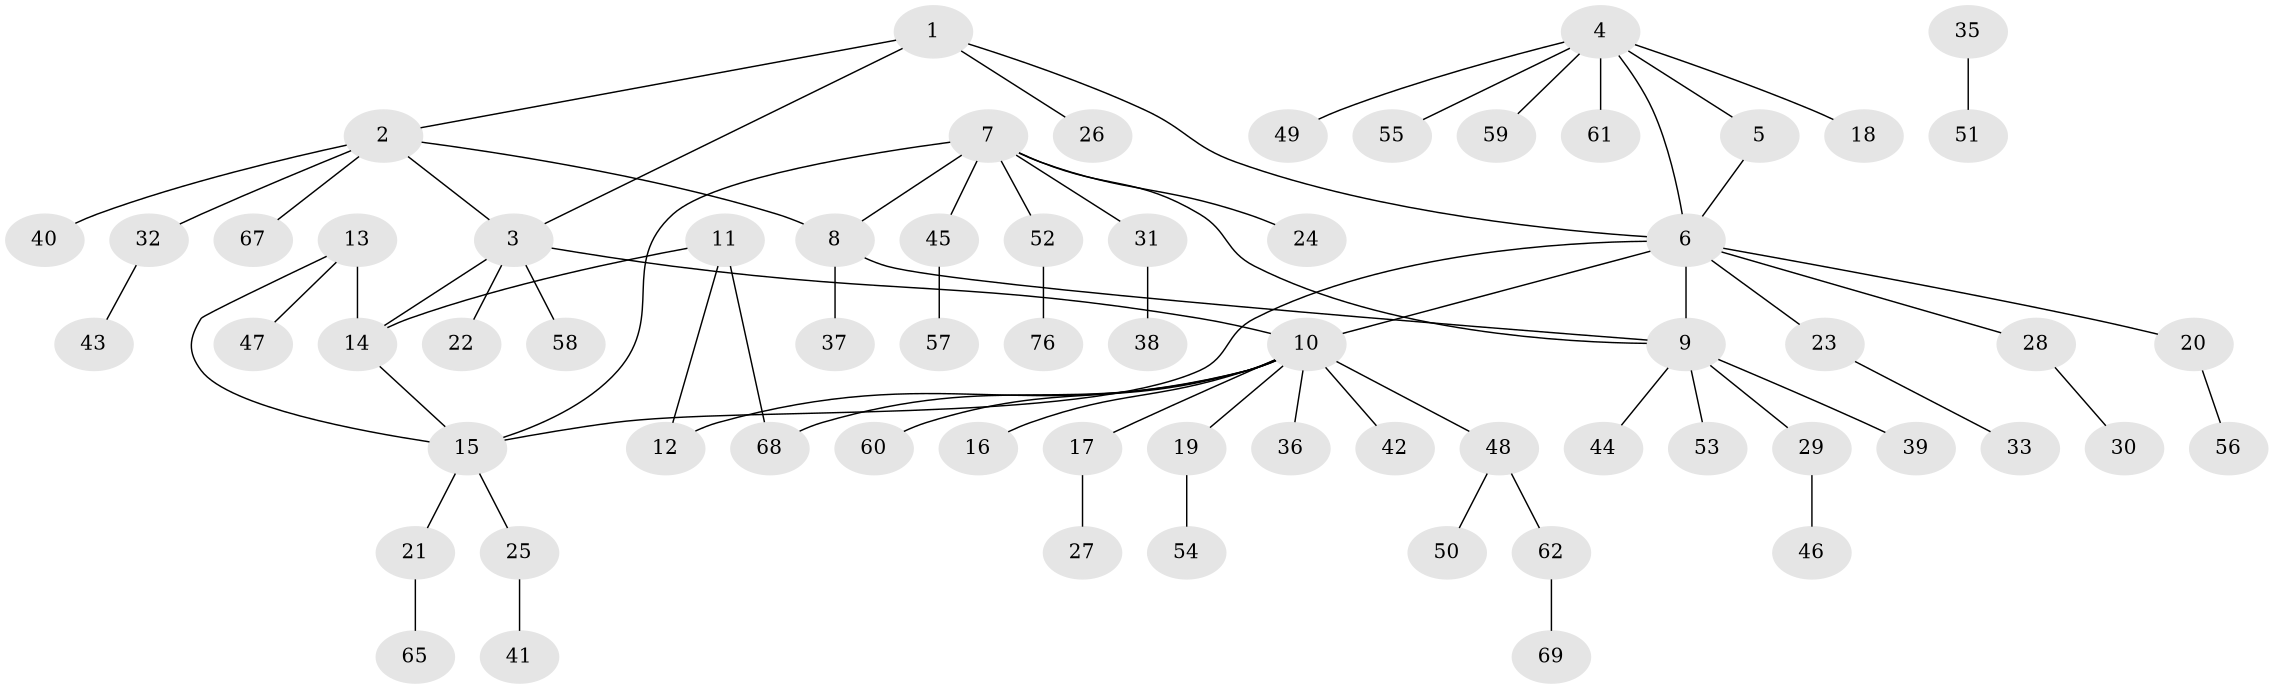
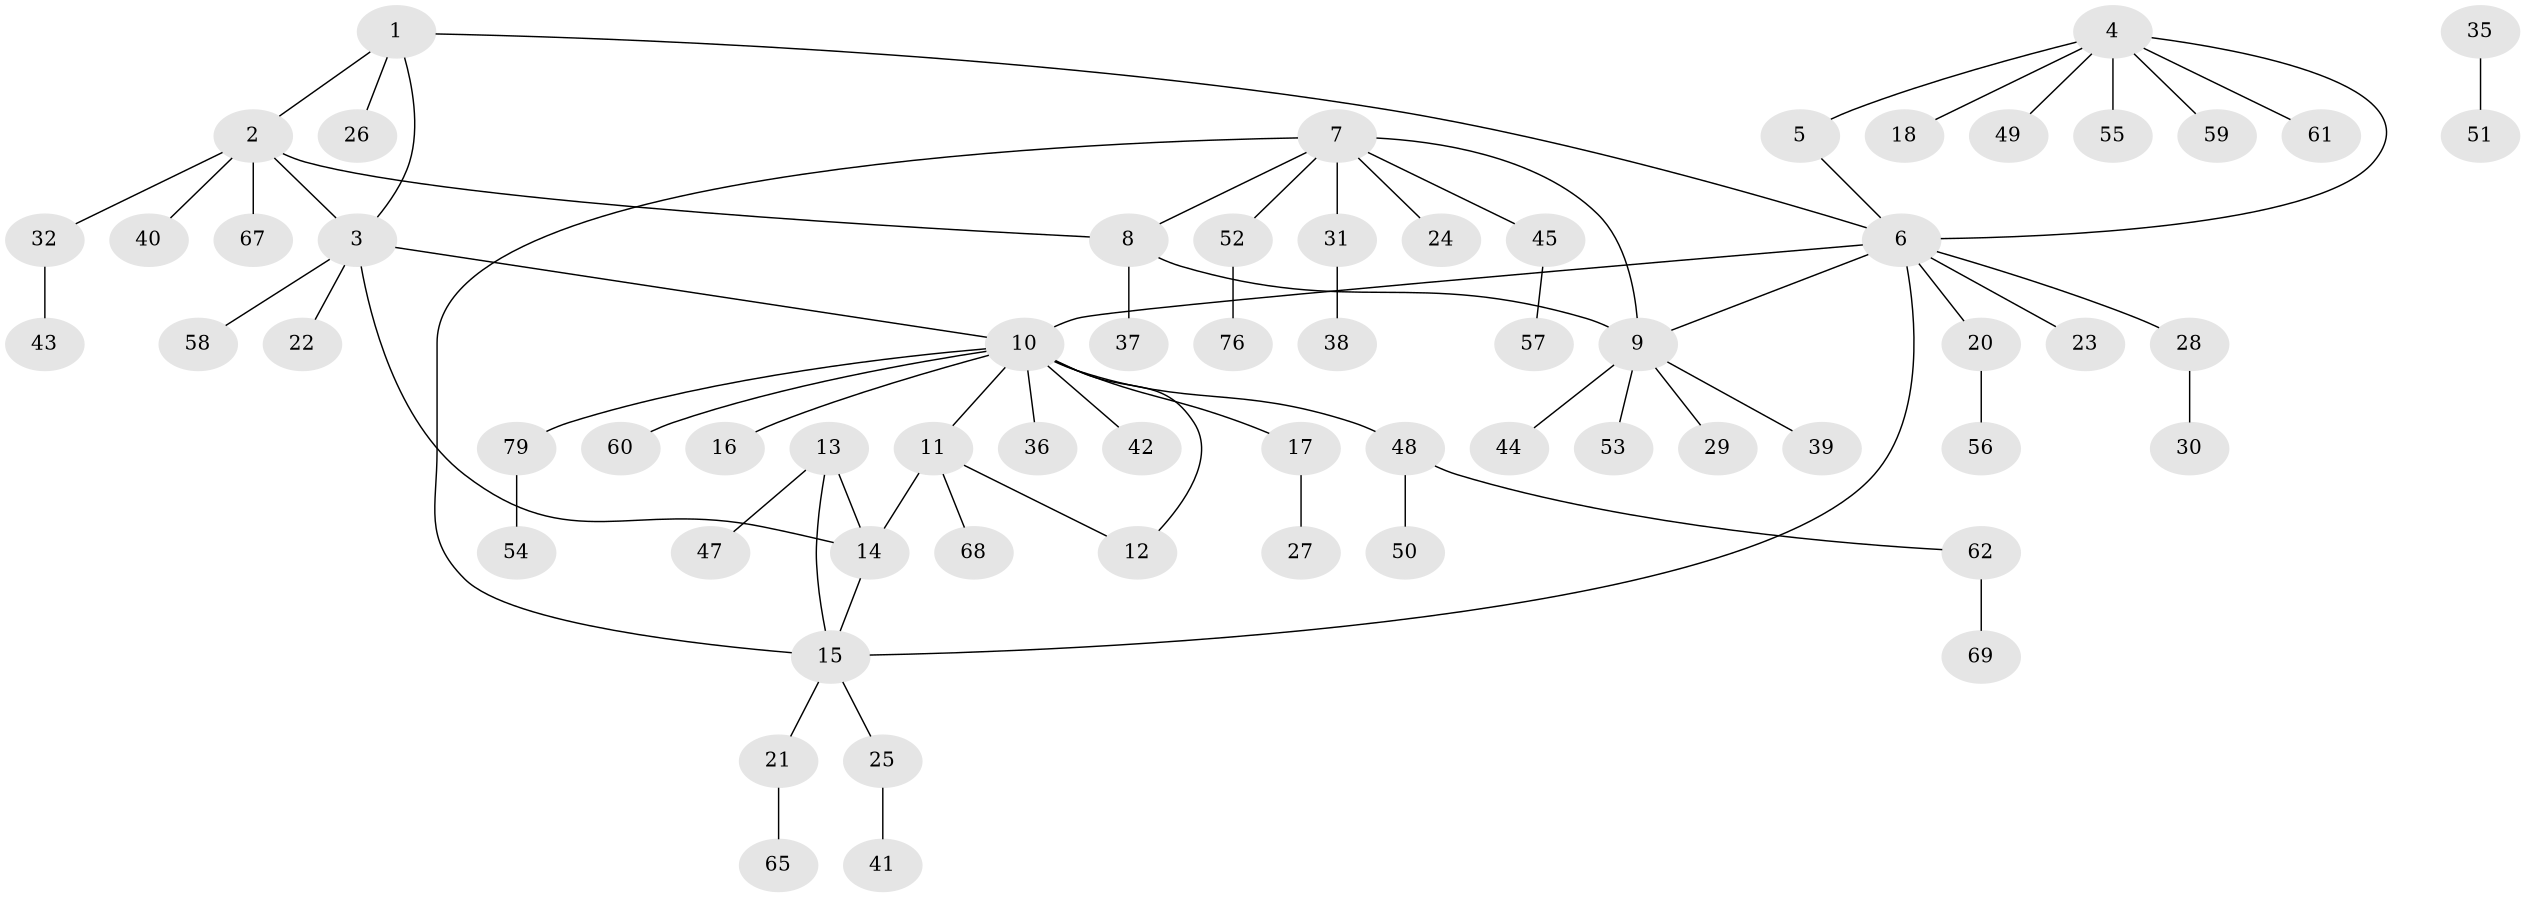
edge "10" -- "68": now "10" -- "11"
node "19": label "19" -> "79"
node "33": removed
node "46": removed
